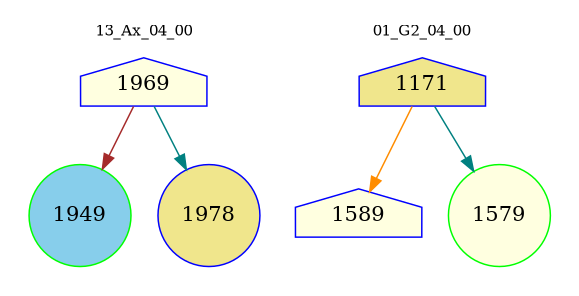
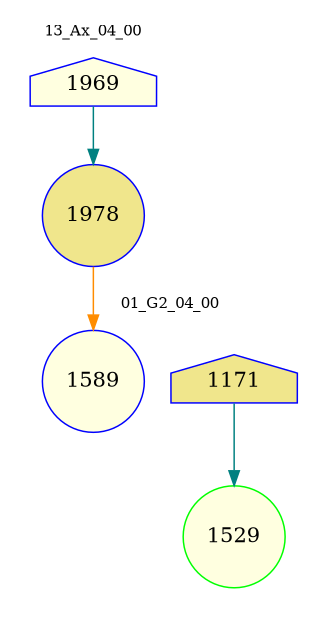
edge "1171" -> "1589": now "1978" -> "1589"
node "1949": removed
node "1589": shape house -> circle
node "1579": label "1579" -> "1529"
